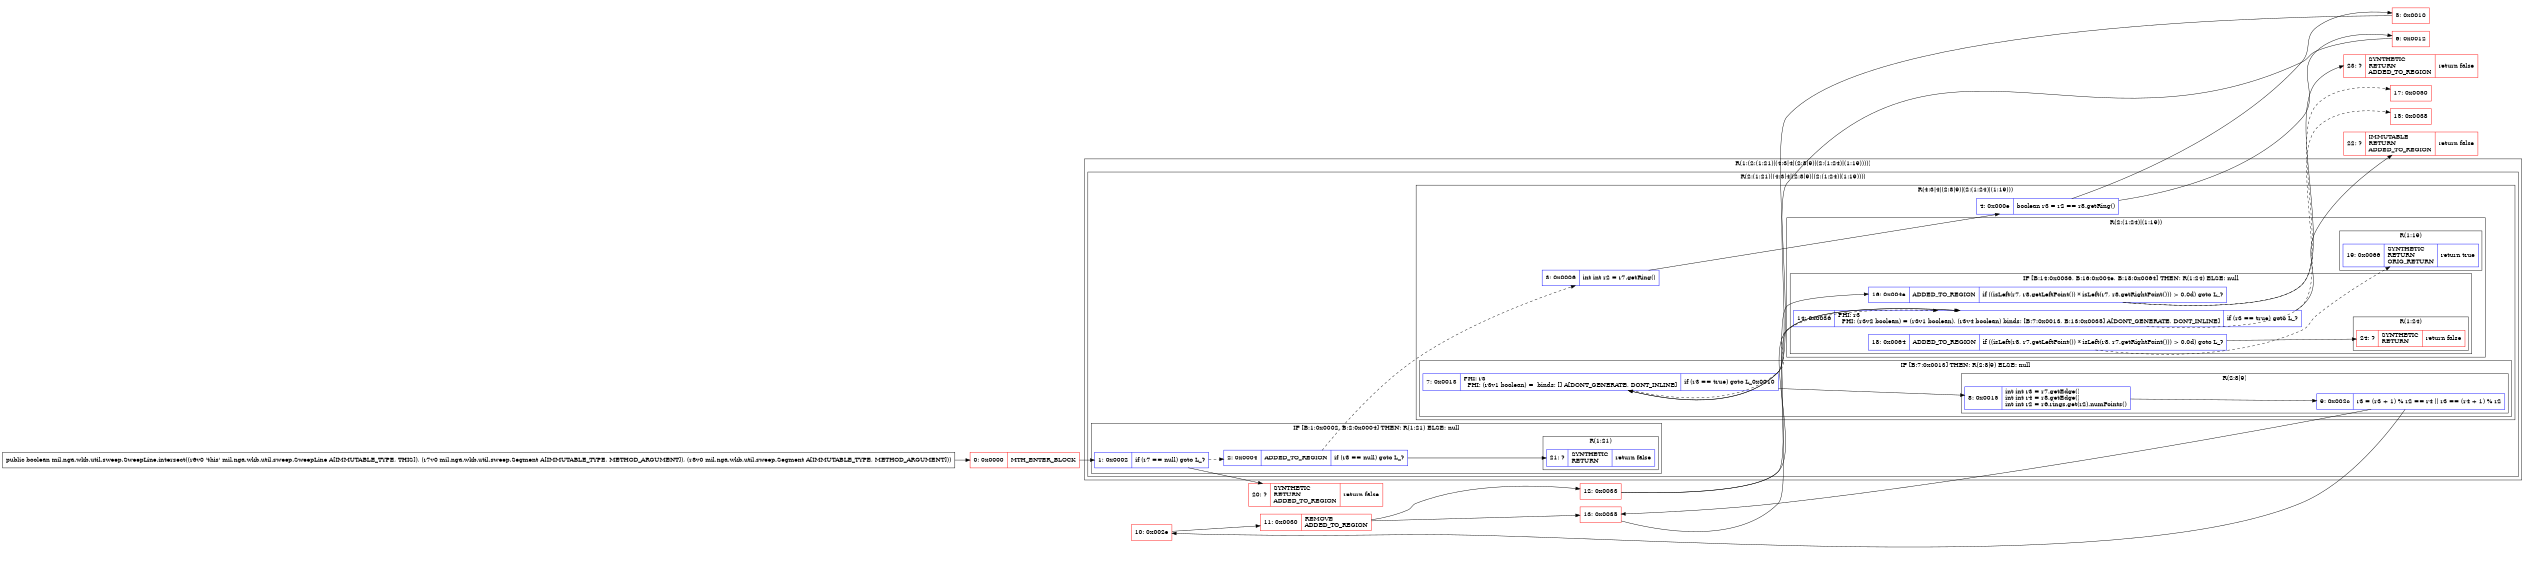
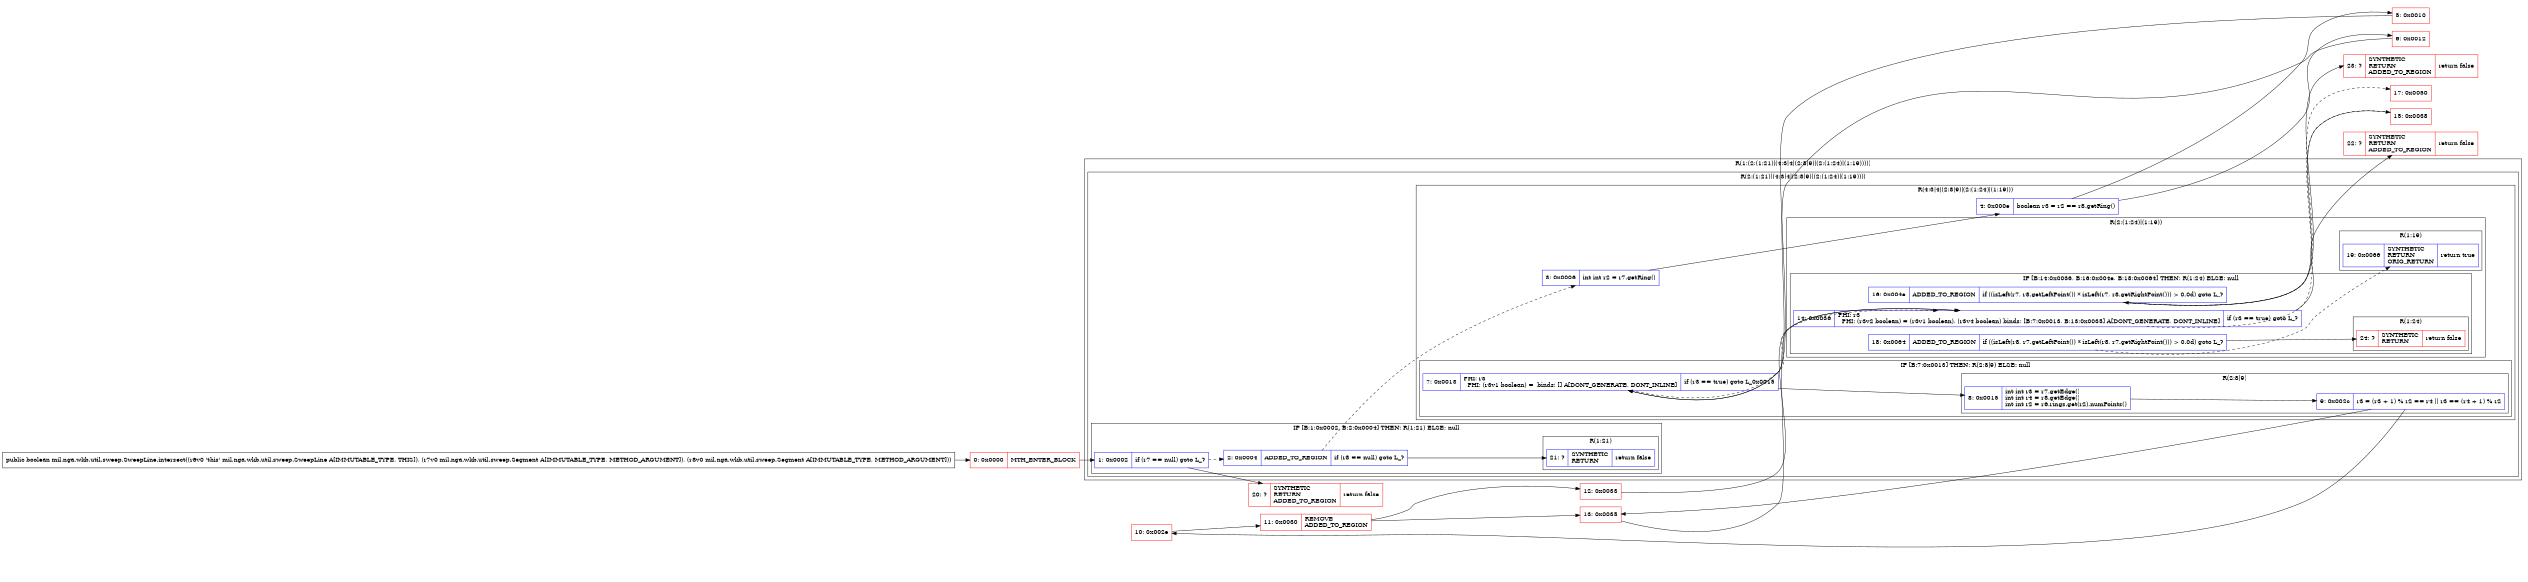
node "22: ?": text "IMMUTABLE" -> "SYNTHETIC"
node "7: 0x0013": text "if (r3 == true) goto L_0x0010" -> "if (r3 == true) goto L_0x0015"
edge "12: 0x0033" -> "16: 0x004e": now "15: 0x0038" -> "16: 0x004e"
